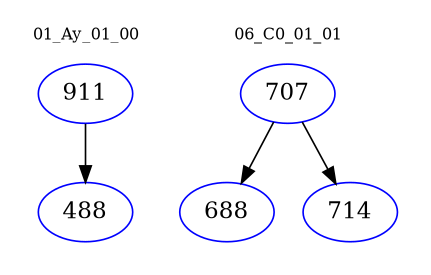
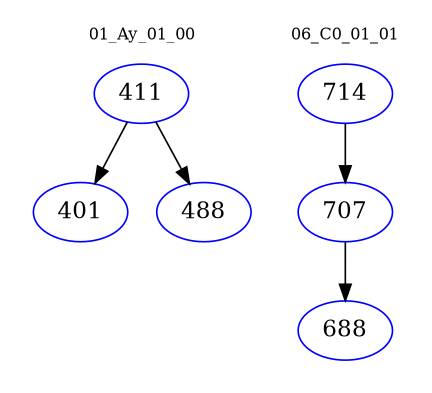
node "911": label "911" -> "411"
edge "707" -> "714": reversed
node "401": added
